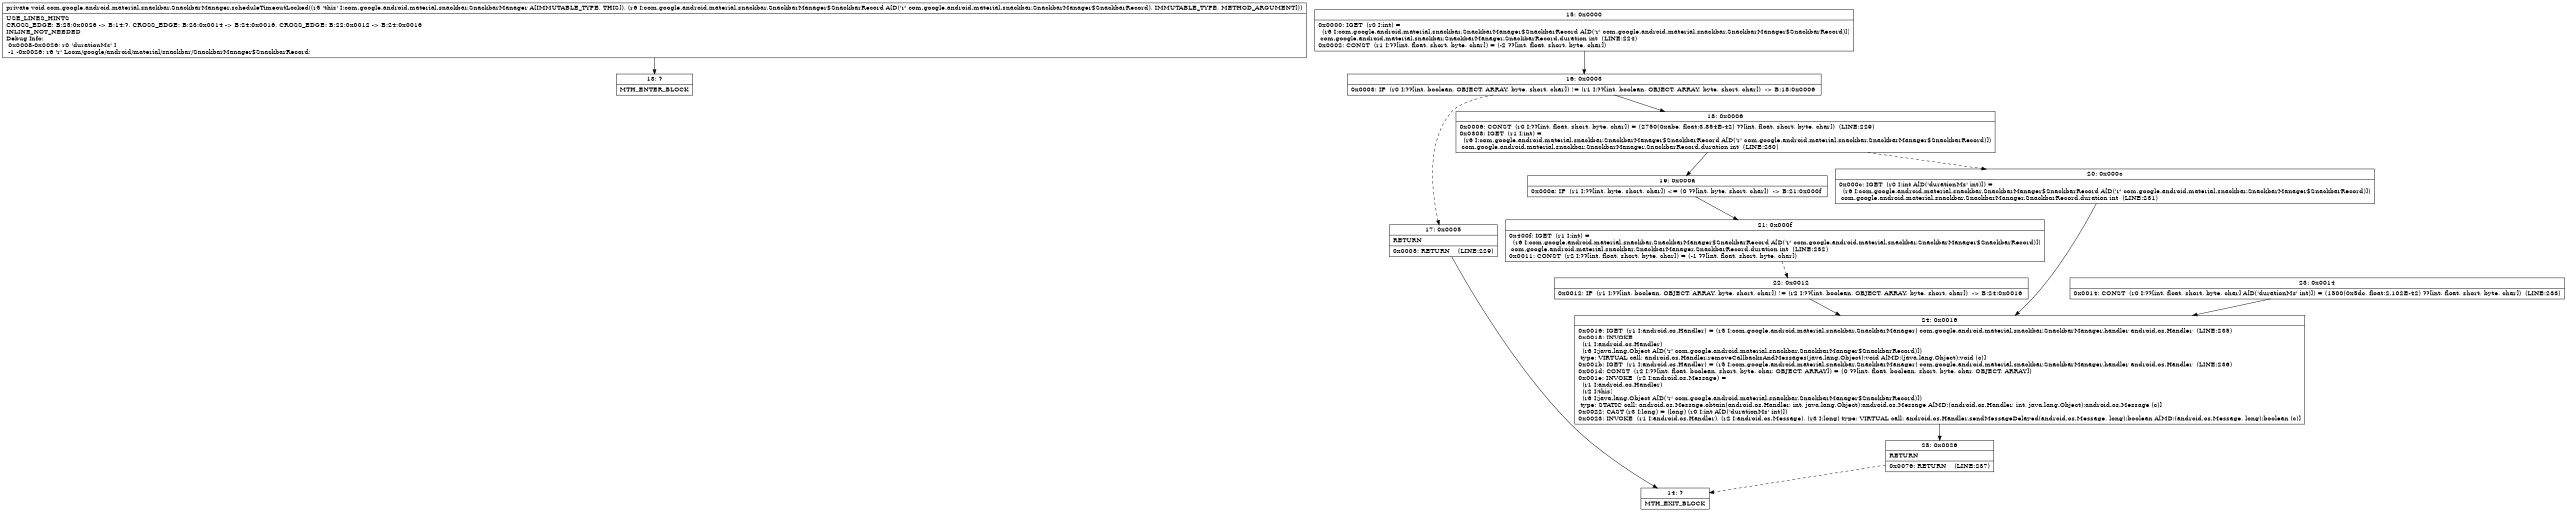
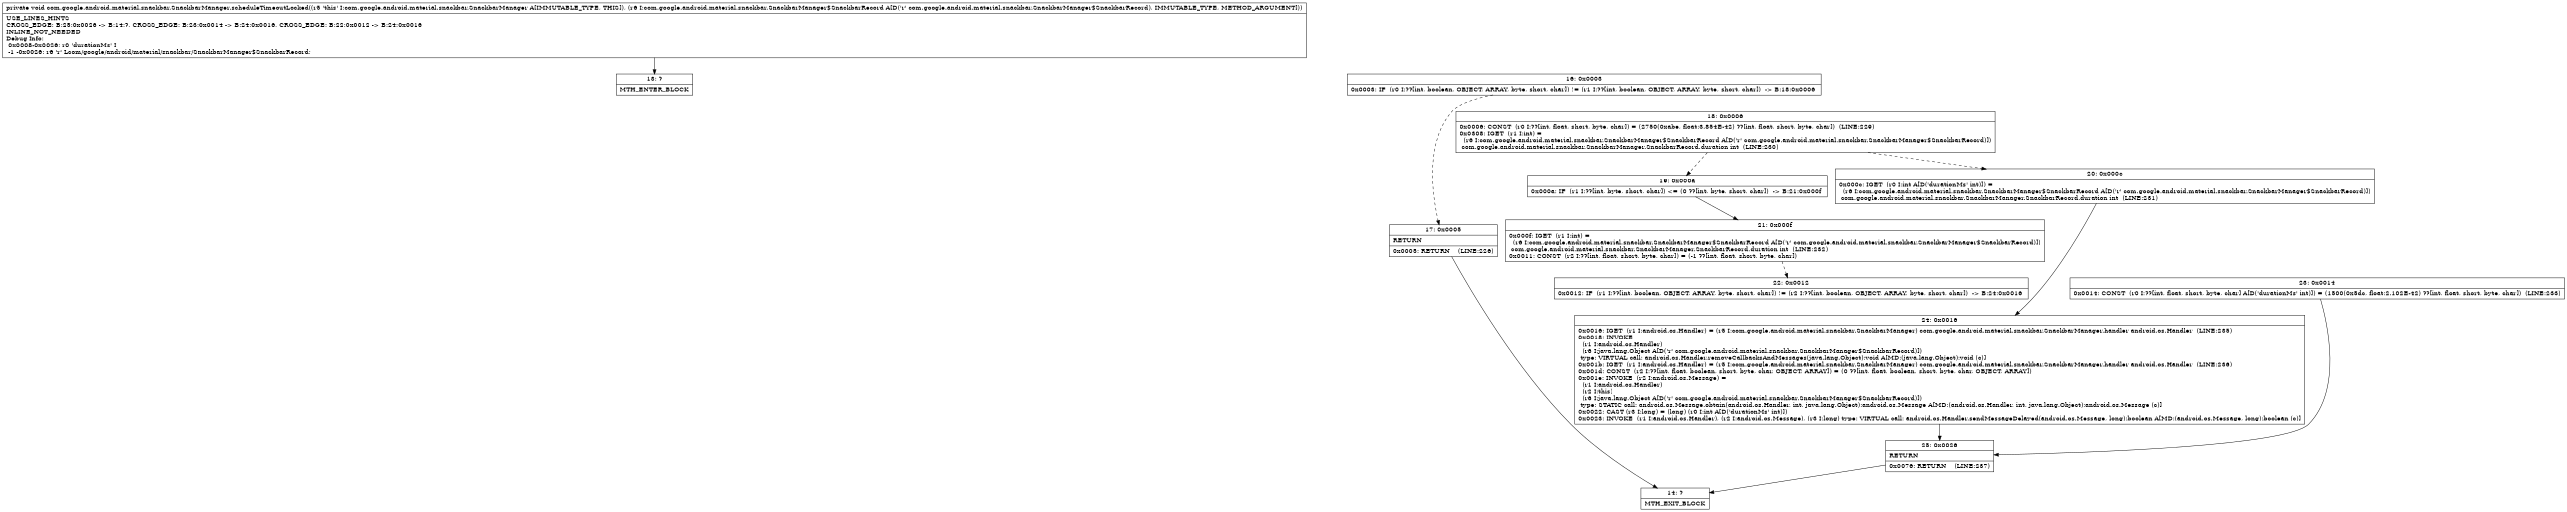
node "15: 0x0000": removed
edge "16: 0x0003" -> "18: 0x0006": removed
edge "18: 0x0006" -> "19: 0x000a": style solid -> dashed
node "21: 0x000f": text "0x400f: IGET  (r1 I:int) =" -> "0x000f: IGET  (r1 I:int) ="
node "17: 0x0005": text "0x0005: RETURN    (LINE:229)" -> "0x0005: RETURN    (LINE:226)"
edge "22: 0x0012" -> "24: 0x0016": removed
edge "23: 0x0014" -> "24: 0x0016": now "23: 0x0014" -> "25: 0x0026"
edge "25: 0x0026" -> "14: ?": style dashed -> solid
